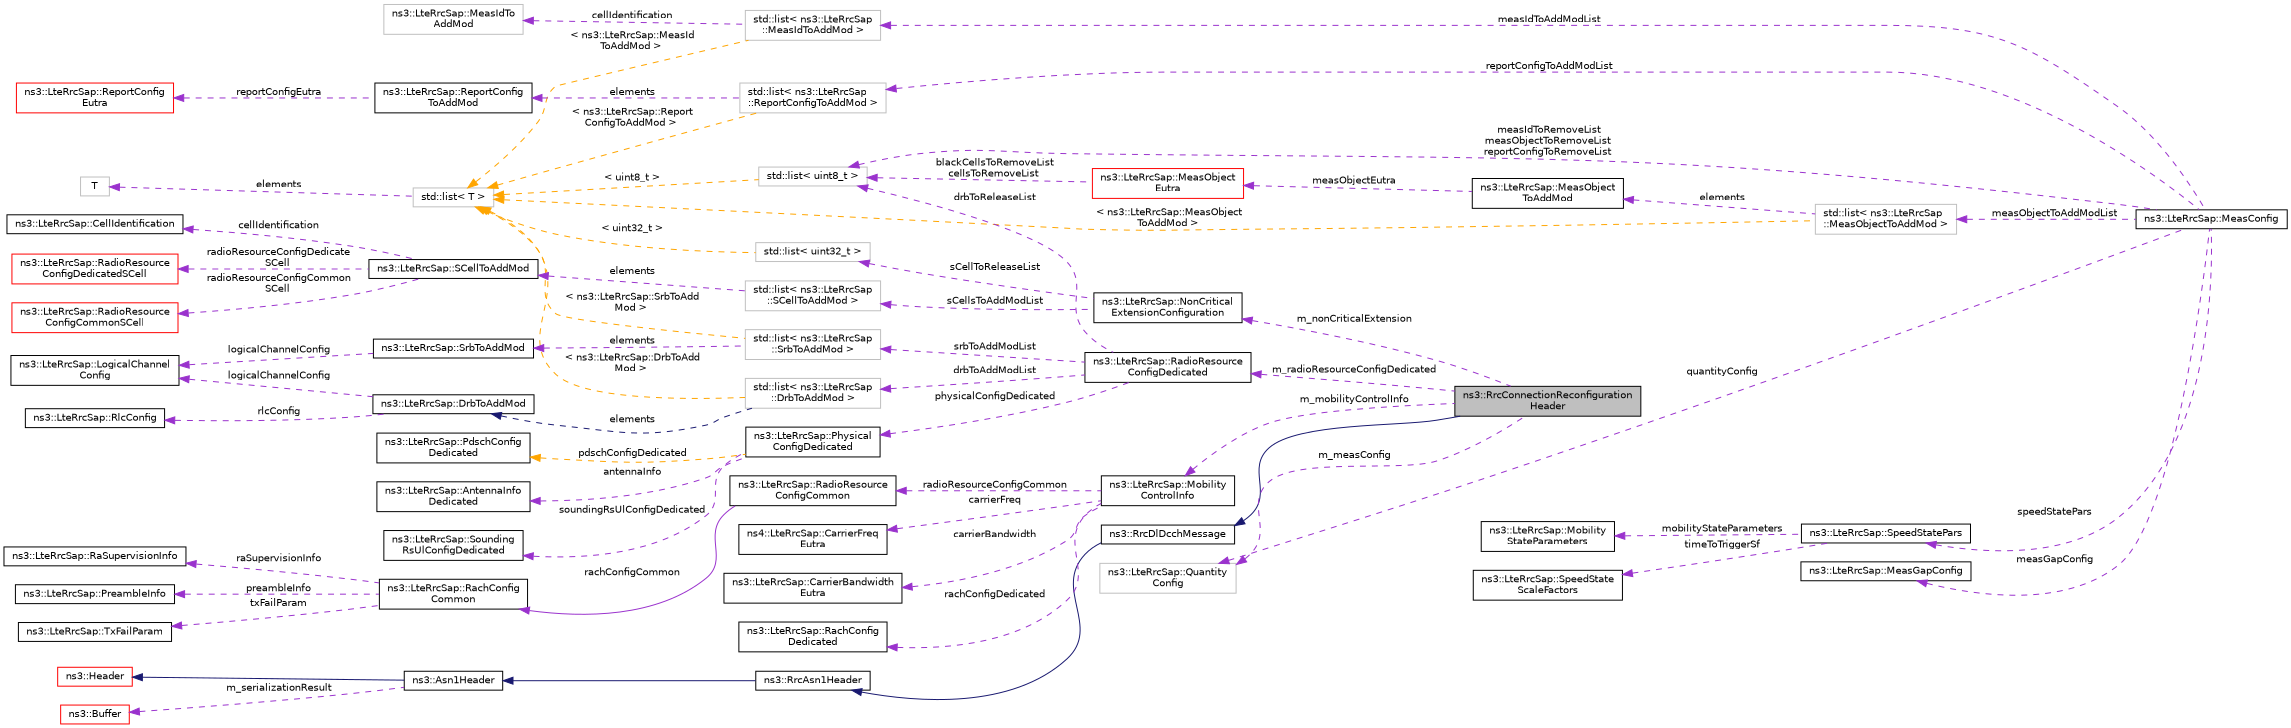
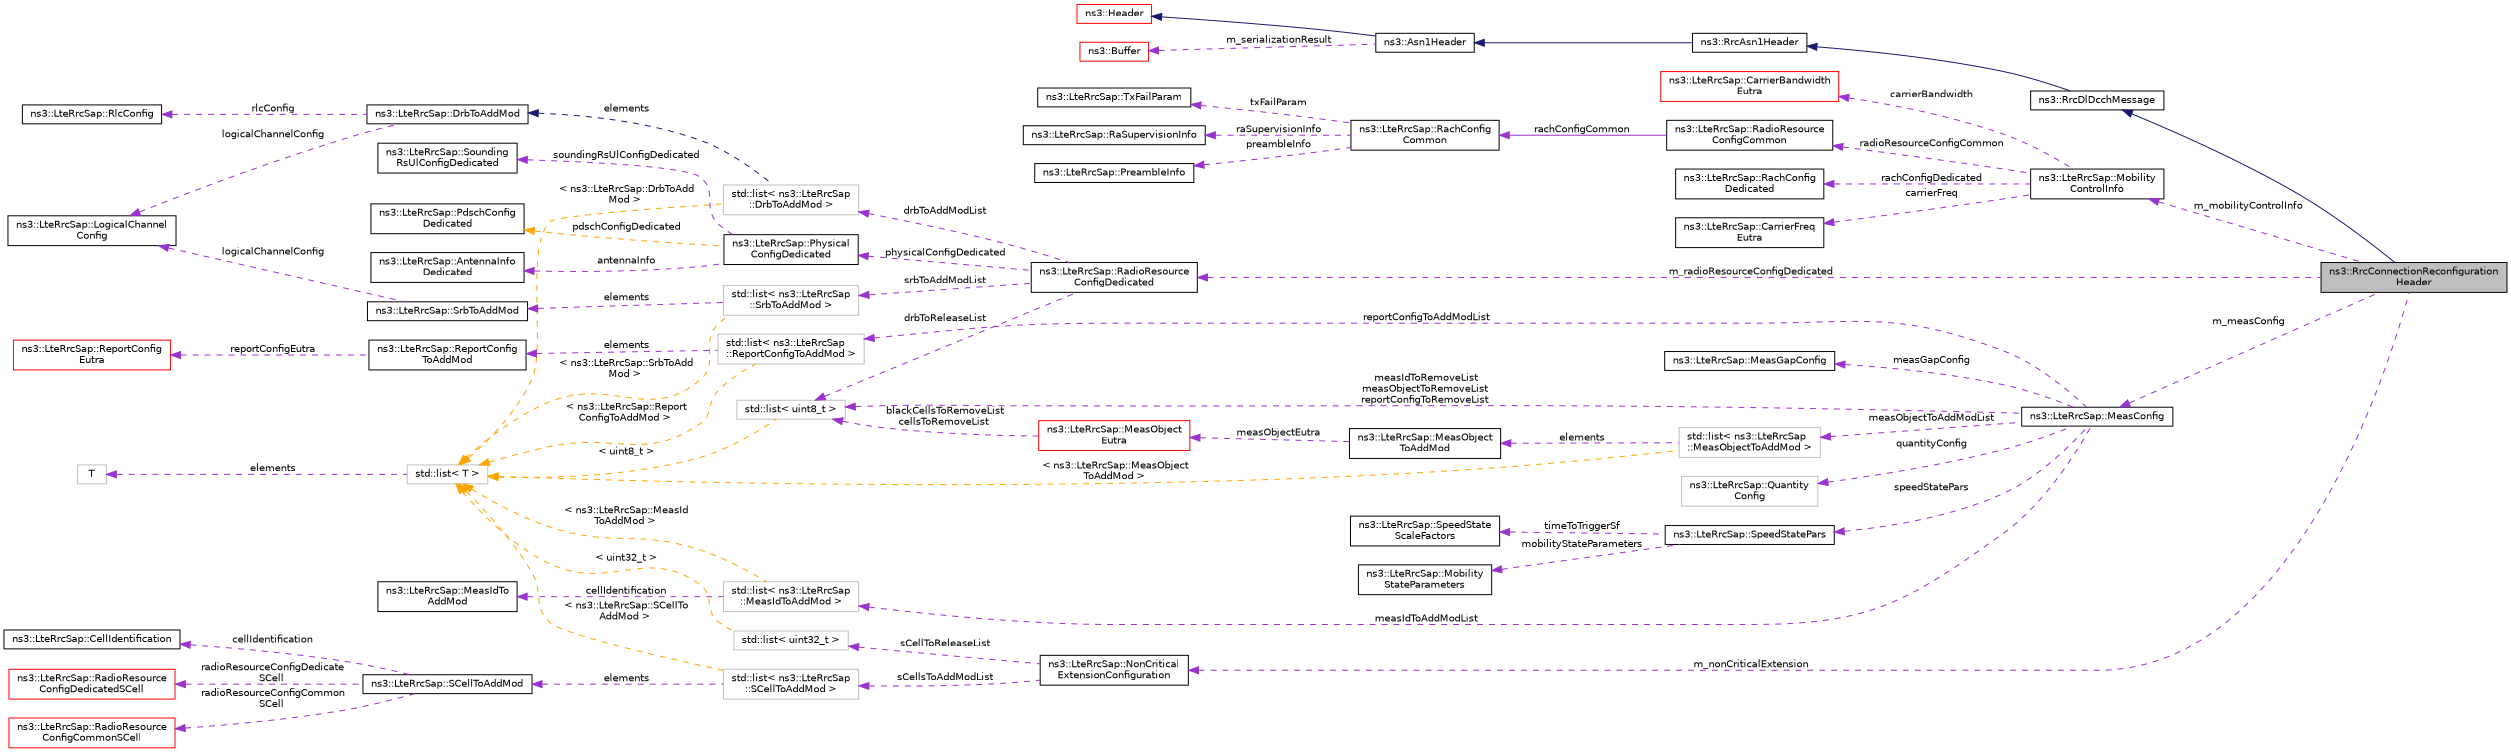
node "ns3::LteRrcSap::MeasIdTo AddMod": color grey75 -> black
edge "ns3::RrcConnectionReconfiguration Header" -> "ns3::LteRrcSap::Quantity Config": now "ns3::RrcConnectionReconfiguration Header" -> "ns3::LteRrcSap::MeasConfig"
node "ns4::LteRrcSap::CarrierFreq Eutra": label "ns4::LteRrcSap::CarrierFreq Eutra" -> "ns3::LteRrcSap::CarrierFreq Eutra"
node "ns3::LteRrcSap::CarrierBandwidth Eutra": color black -> red
edge "std::list< ns3::LteRrcSap ::SCellToAddMod >" -> "std::list< T >": added, label "< ns3::LteRrcSap::SCellTo AddMod >"
